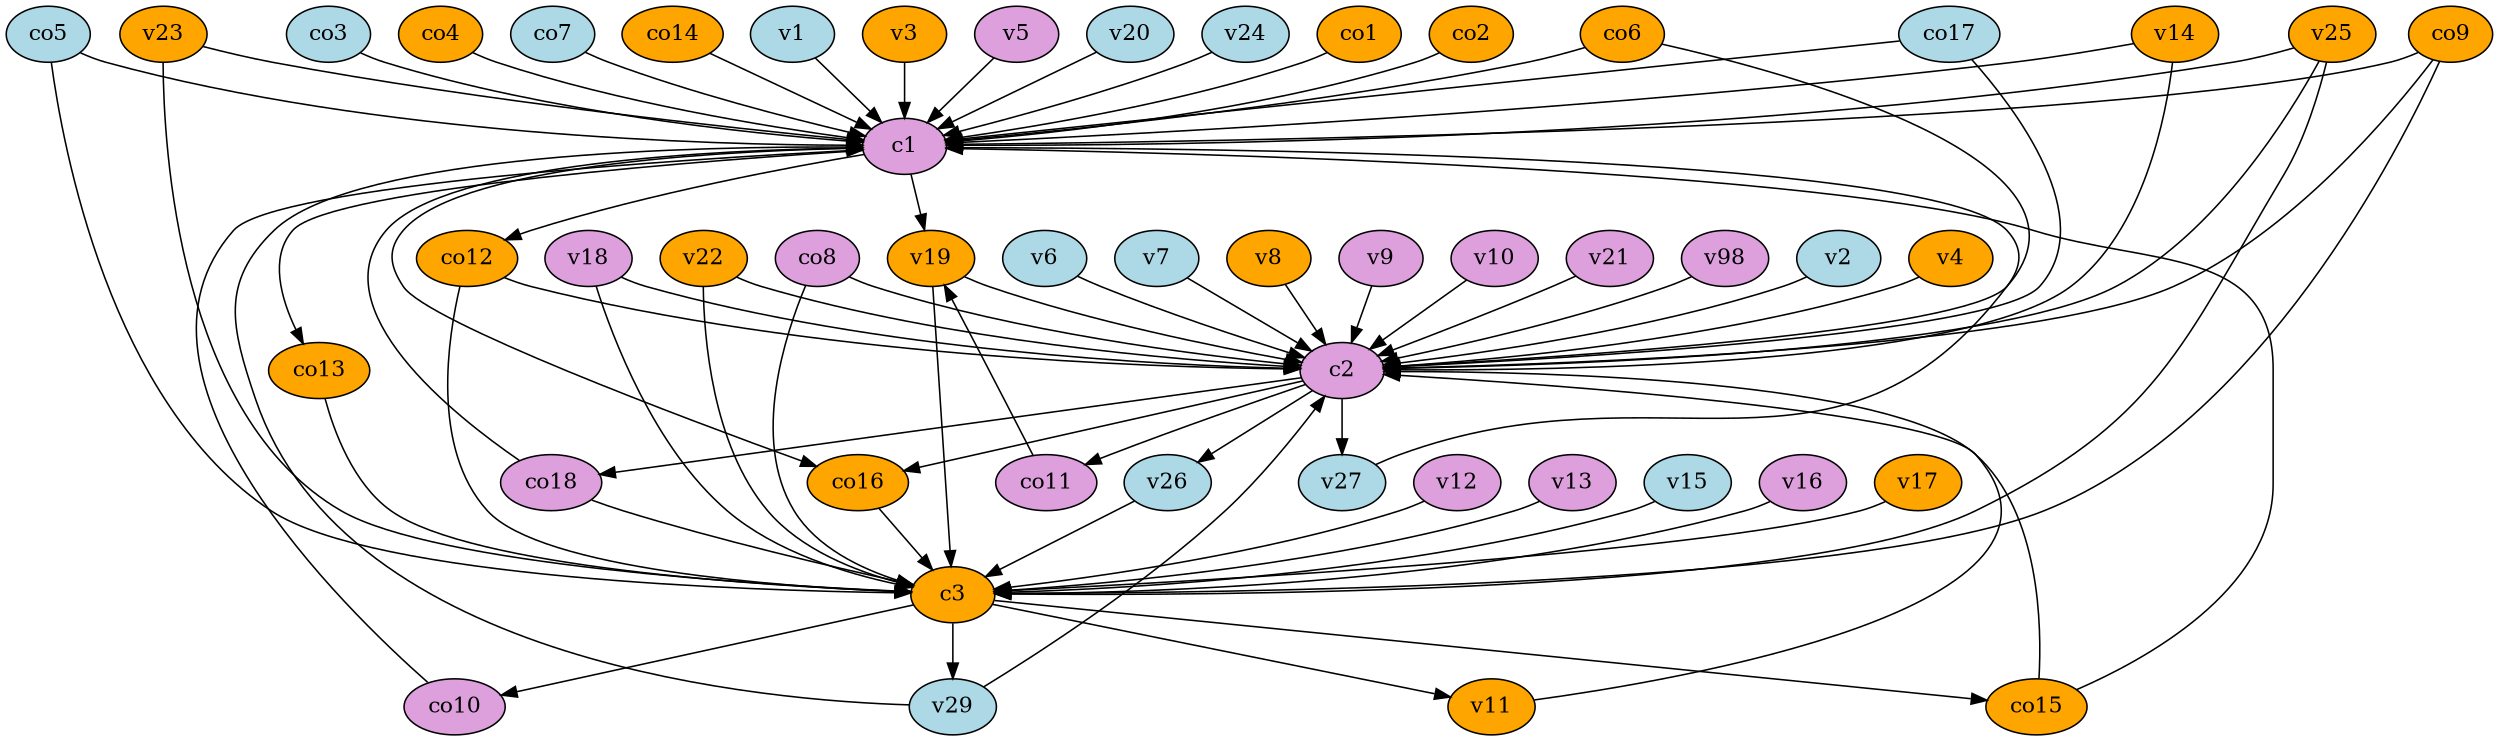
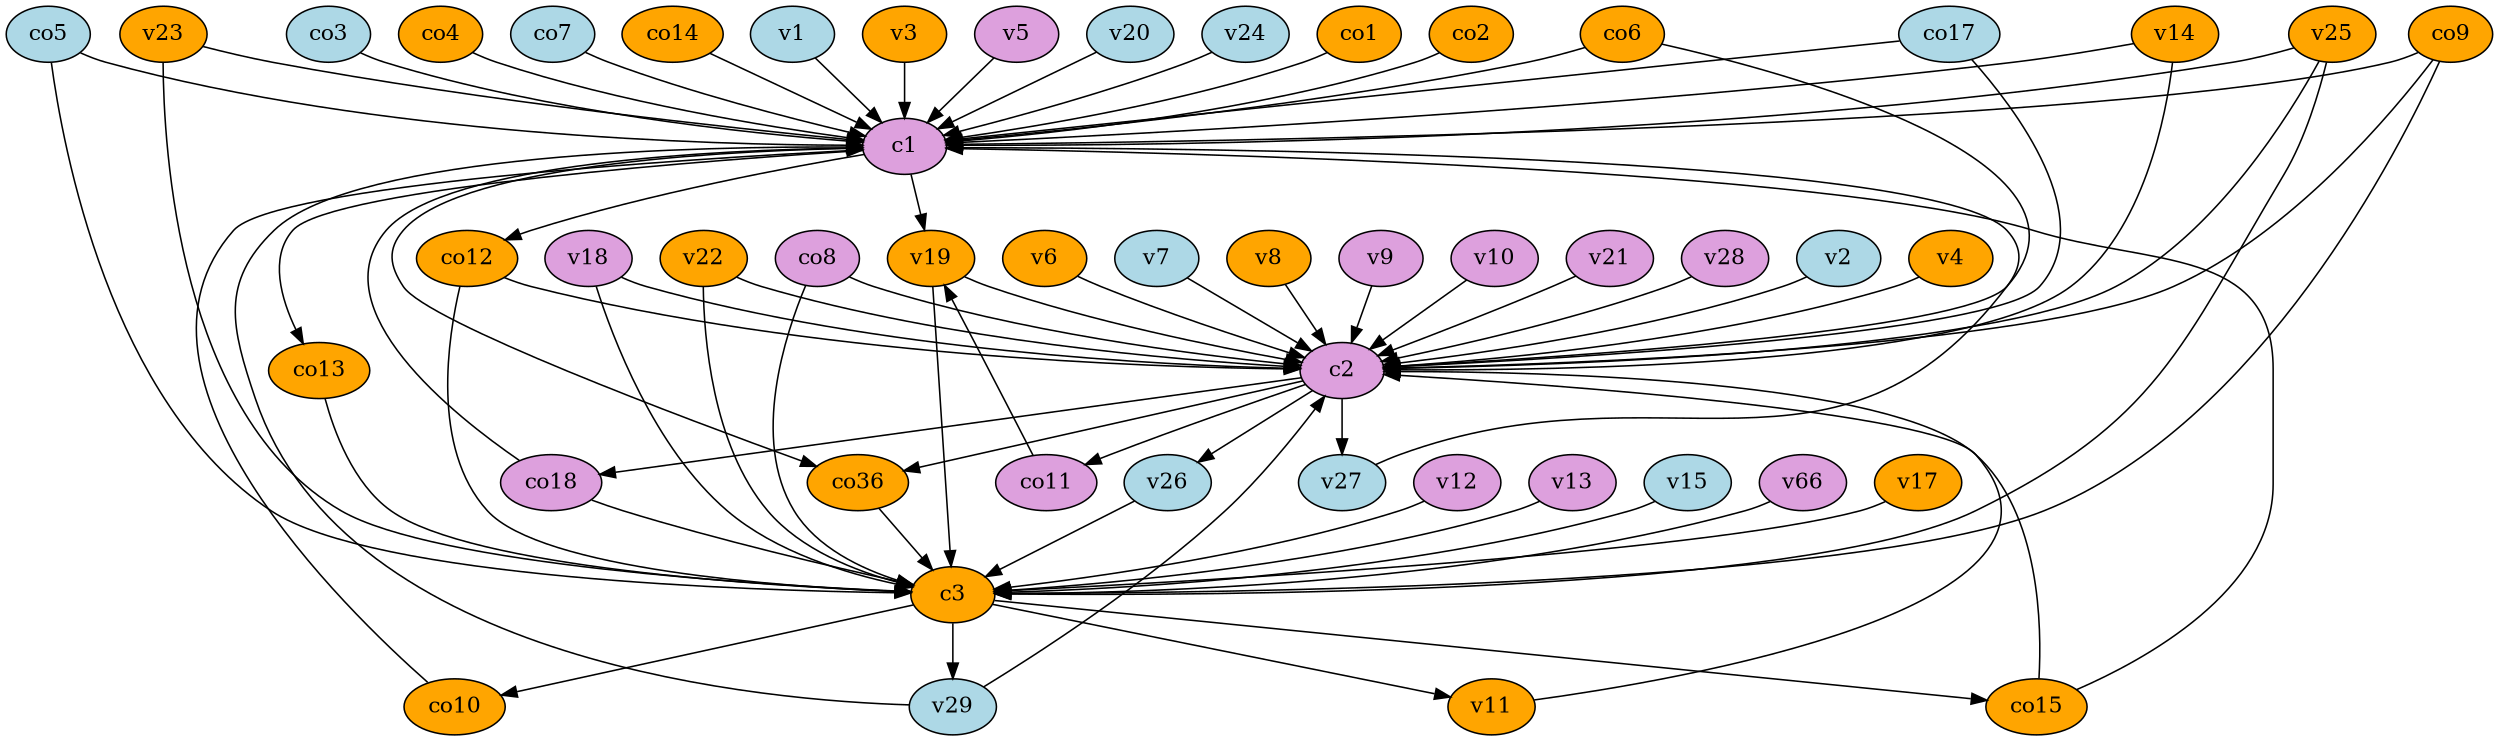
node "v6": fillcolor lightblue -> orange
node "v98": label "v98" -> "v28"
node "co16": label "co16" -> "co36"
node "v16": label "v16" -> "v66"
node "co10": fillcolor plum -> orange
